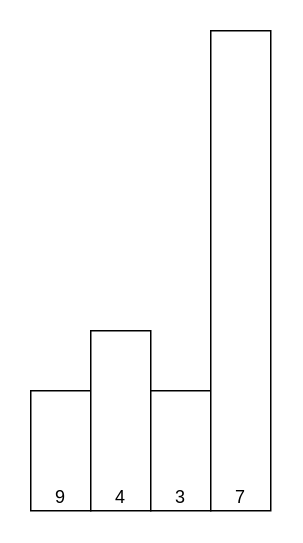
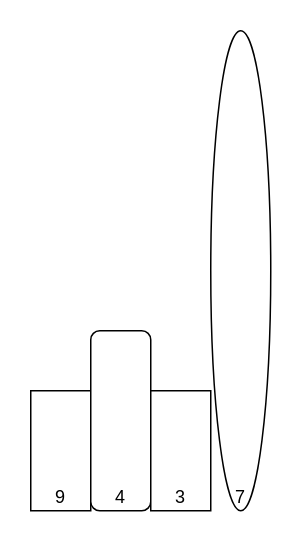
node "7": shape rectangle -> ellipse
node "4": shape rectangle -> rounded rectangle
